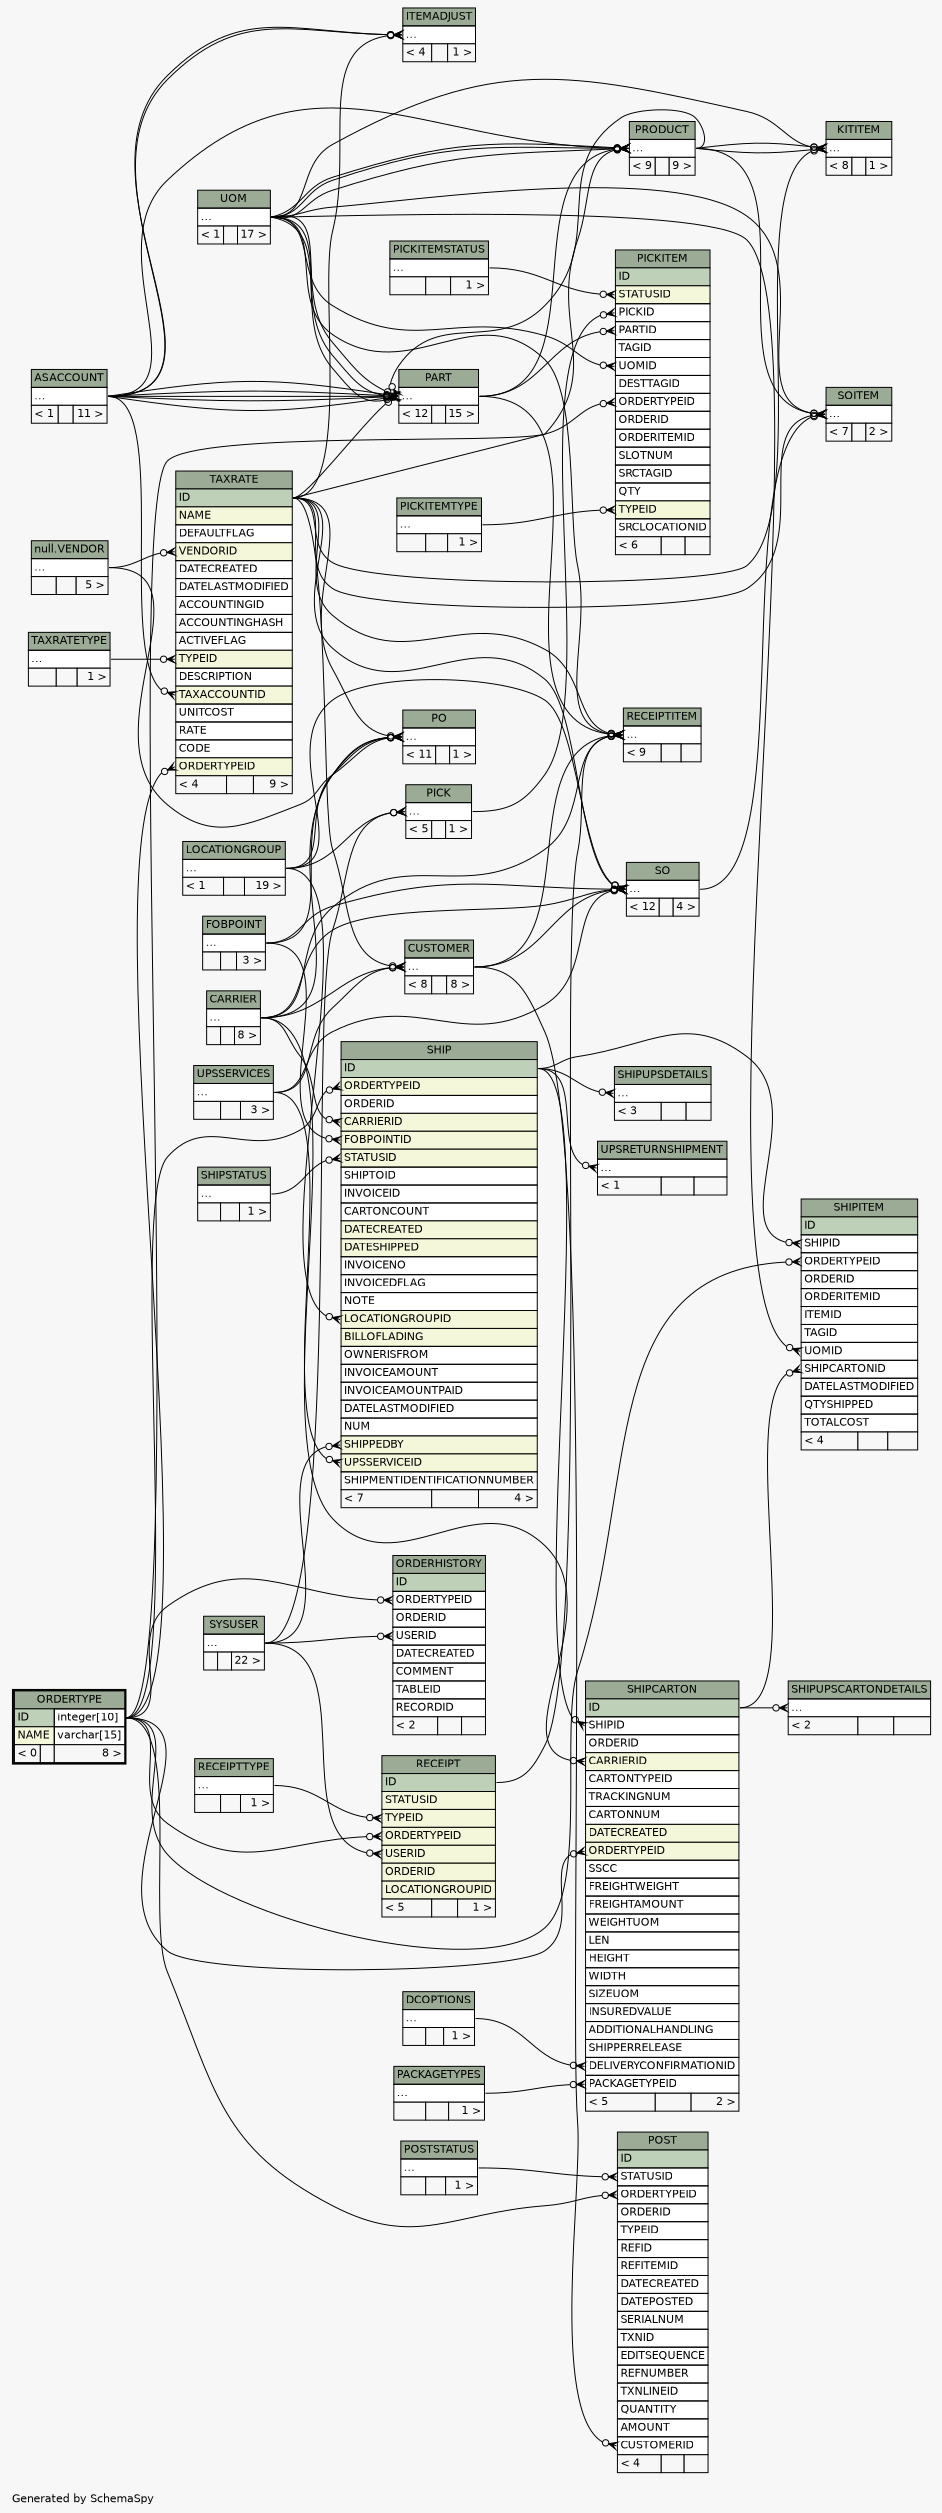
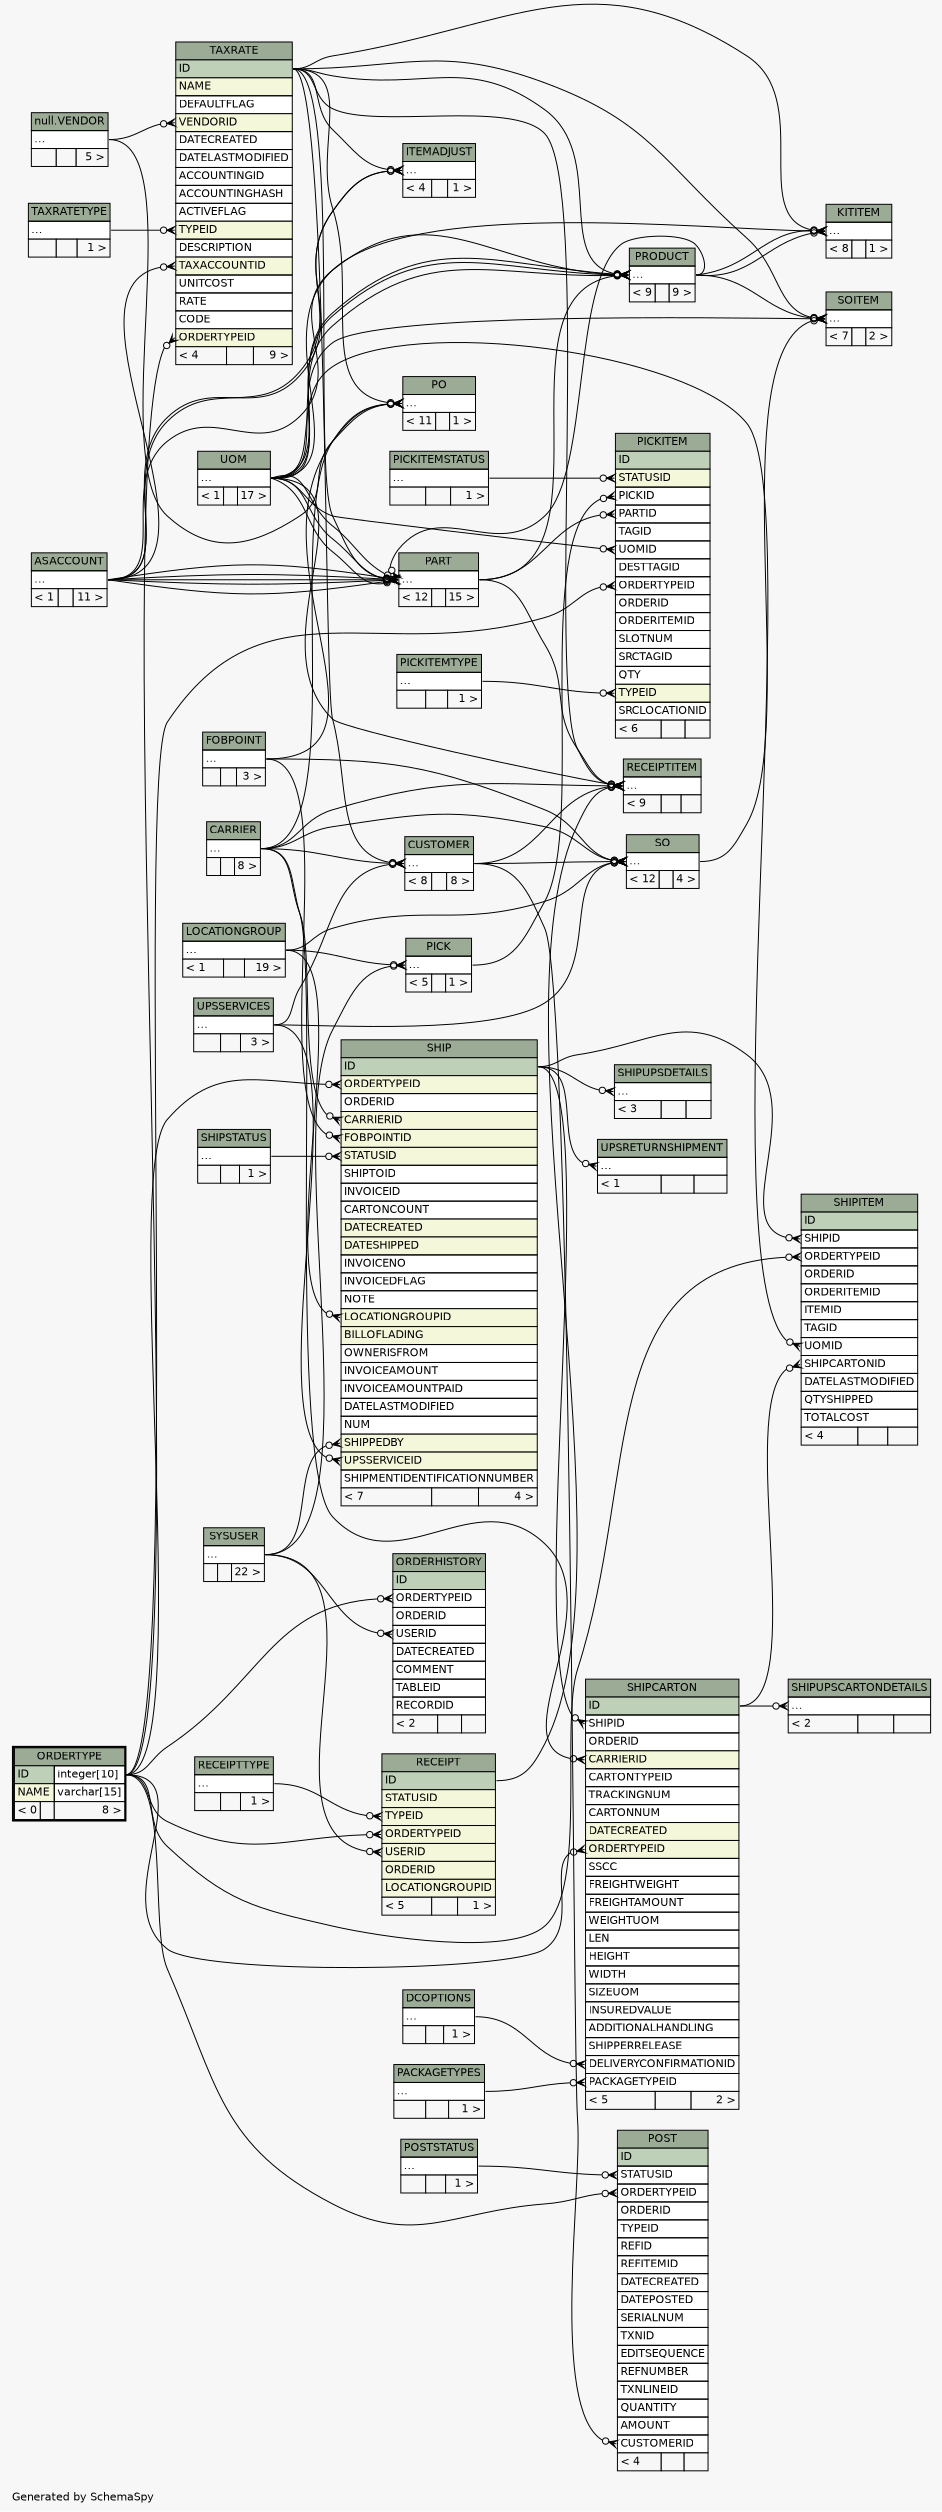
edge "TAXRATE" -> "SO": removed
edge "LOCATIONGROUP" -> "PO": removed
